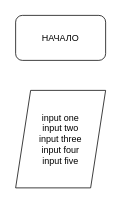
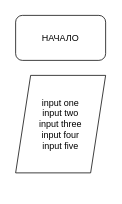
node "input one input two input three input four input five": moved (60, 139) -> (60, 124)
